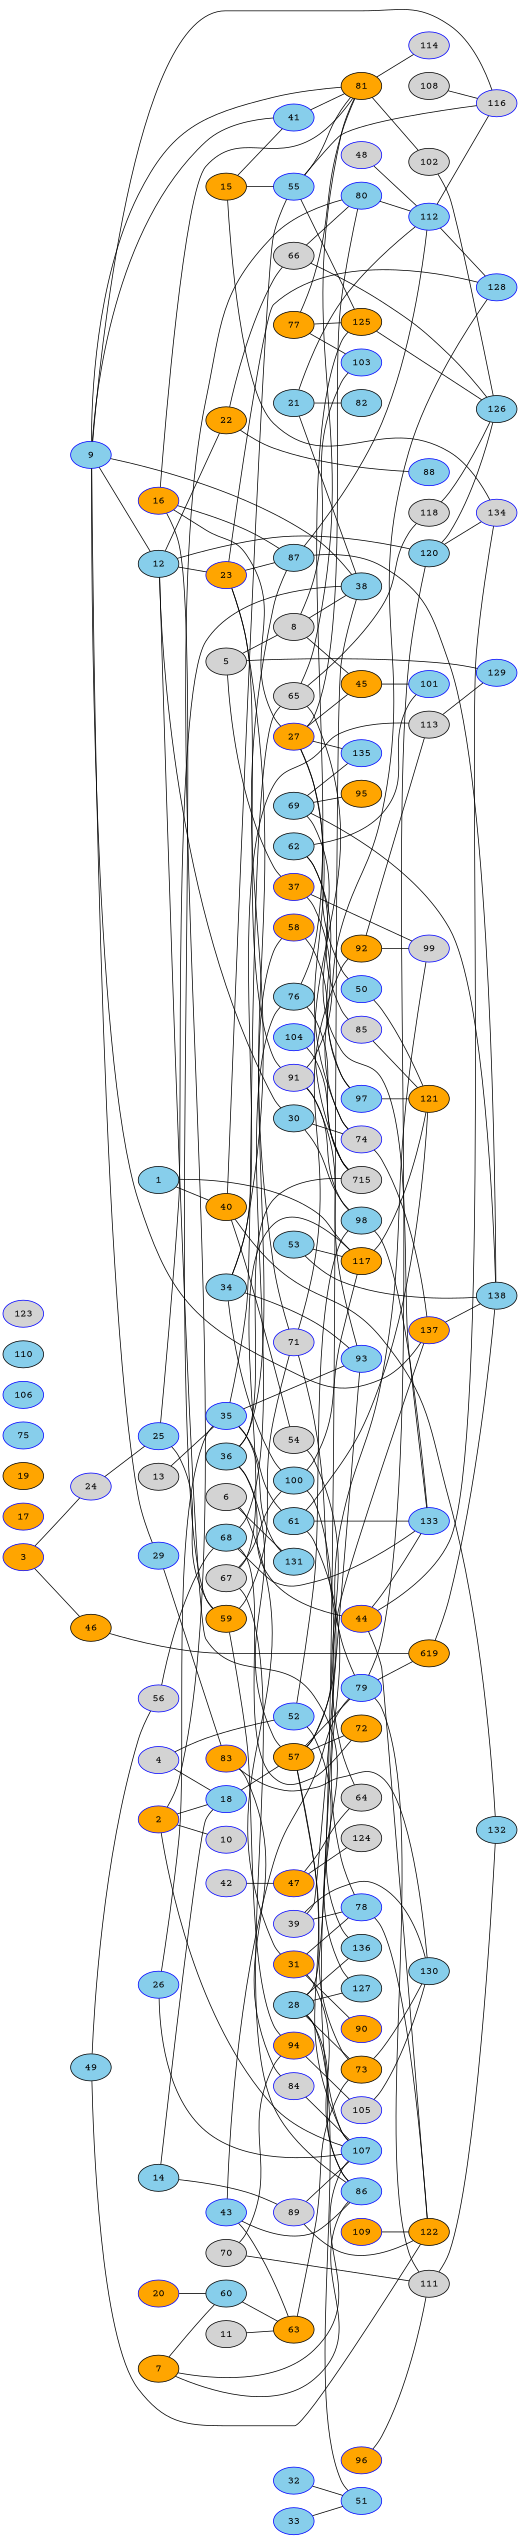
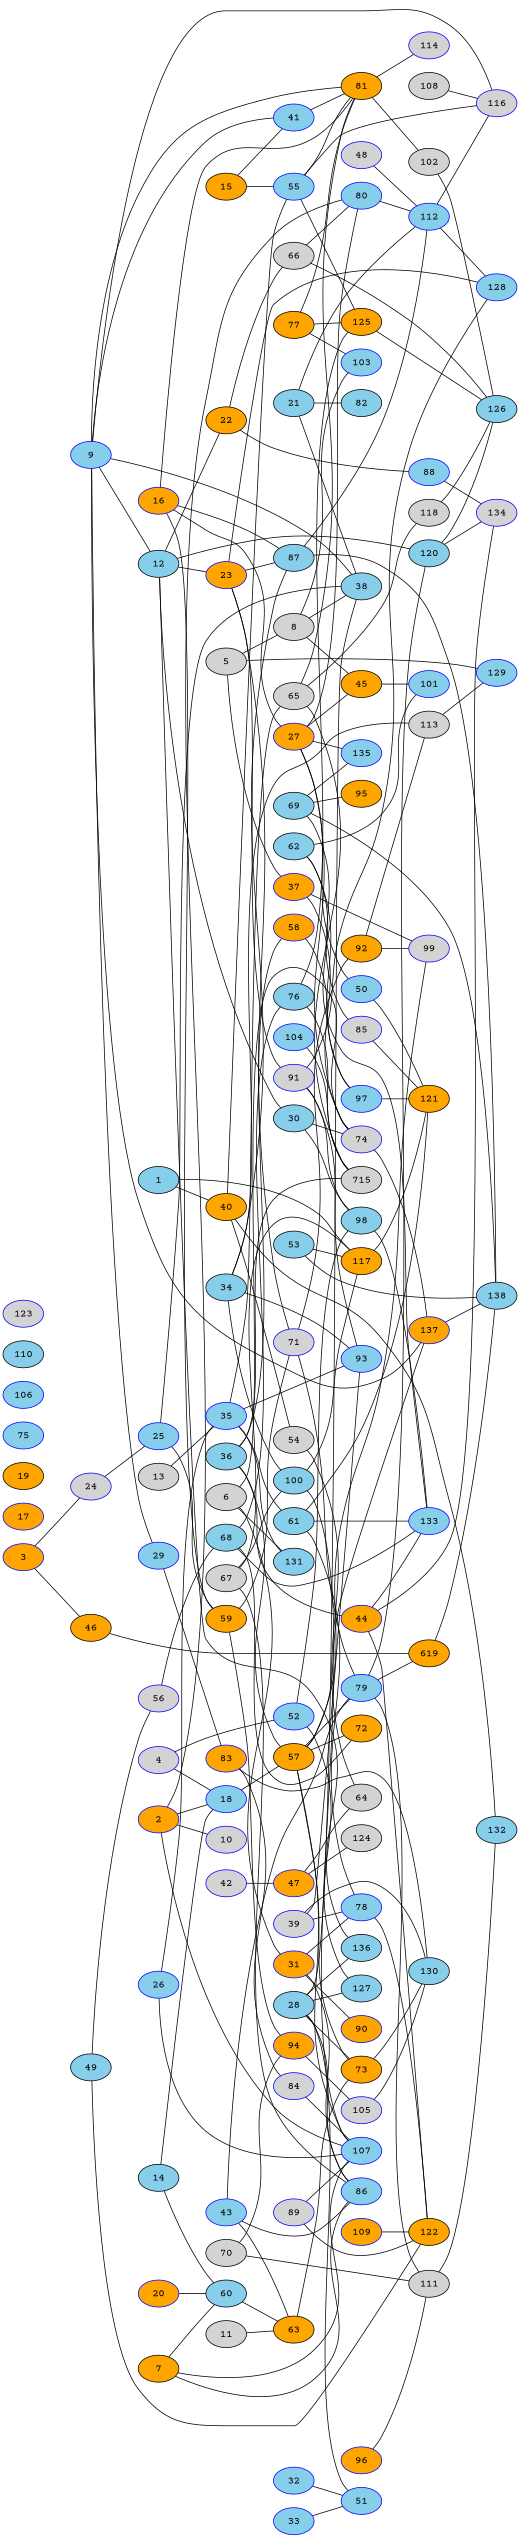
edge "15" -- "134": now "88" -- "134"
edge "74" -- "6": added
edge "14" -- "89": now "14" -- "60"
